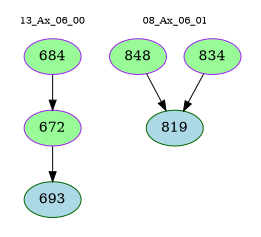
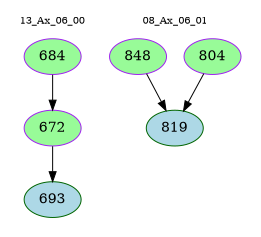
node "834": label "834" -> "804"
